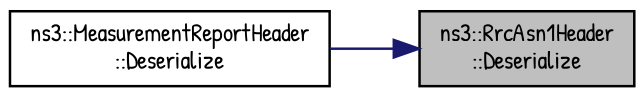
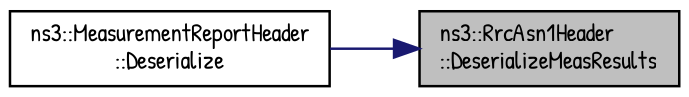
node "ns3::RrcAsn1Header ::Deserialize": label "ns3::RrcAsn1Header ::Deserialize" -> "ns3::RrcAsn1Header ::DeserializeMeasResults"
